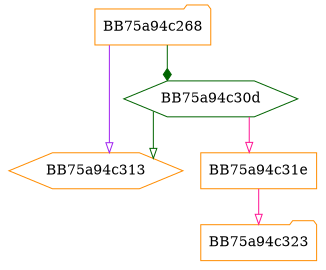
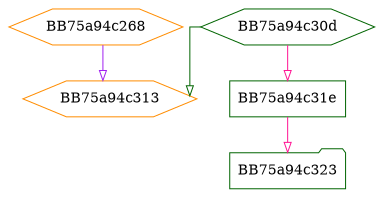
node "BB75a94c268": shape folder -> hexagon
edge "BB75a94c268" -> "BB75a94c30d": removed
node "BB75a94c31e": color darkorange -> darkgreen
node "BB75a94c323": color darkorange -> darkgreen
